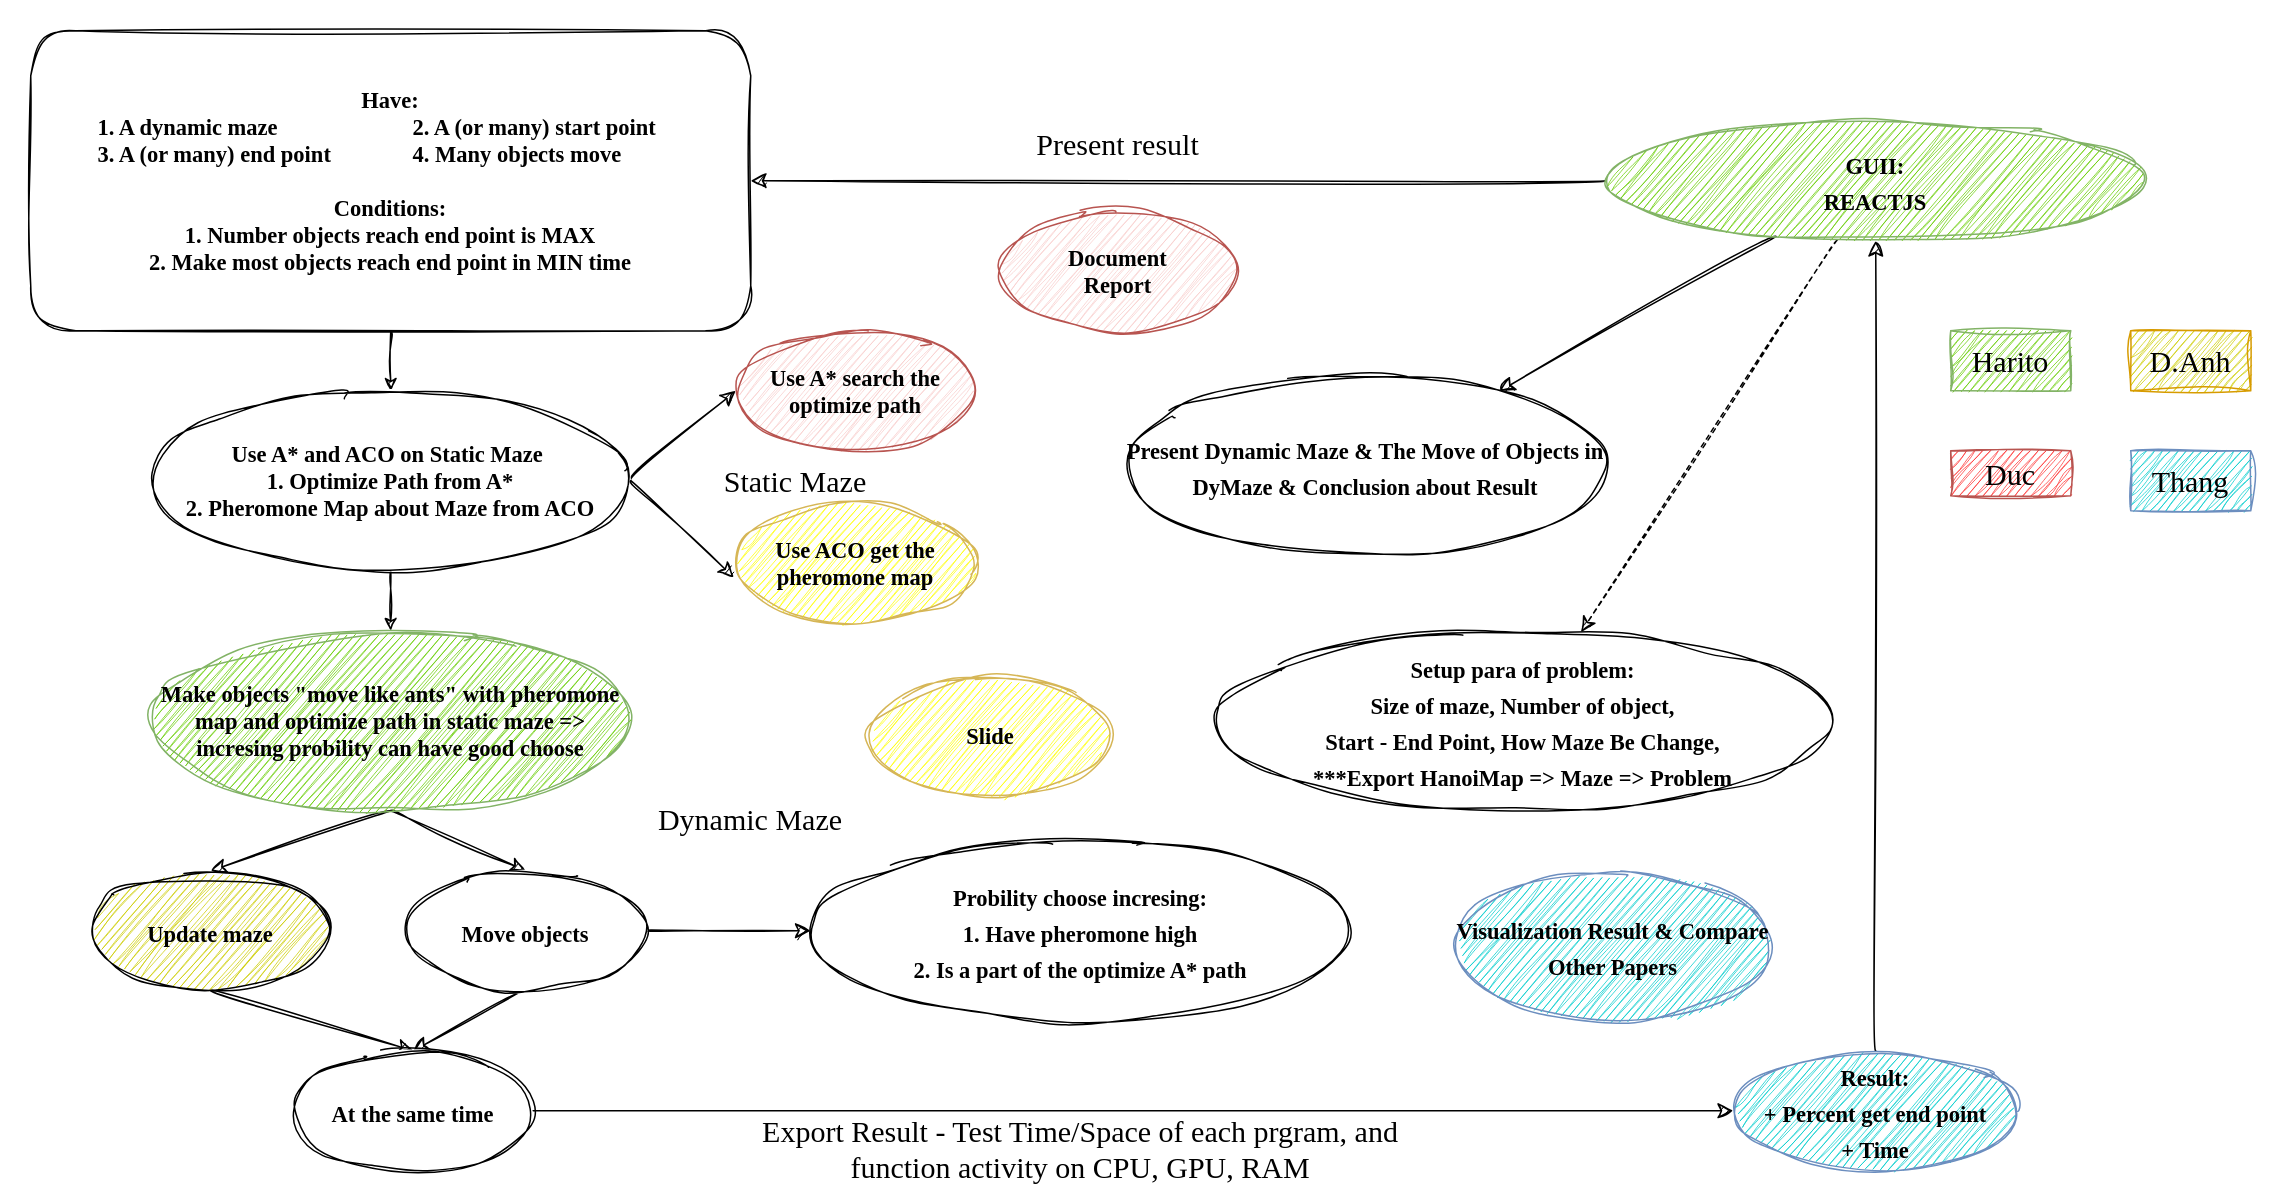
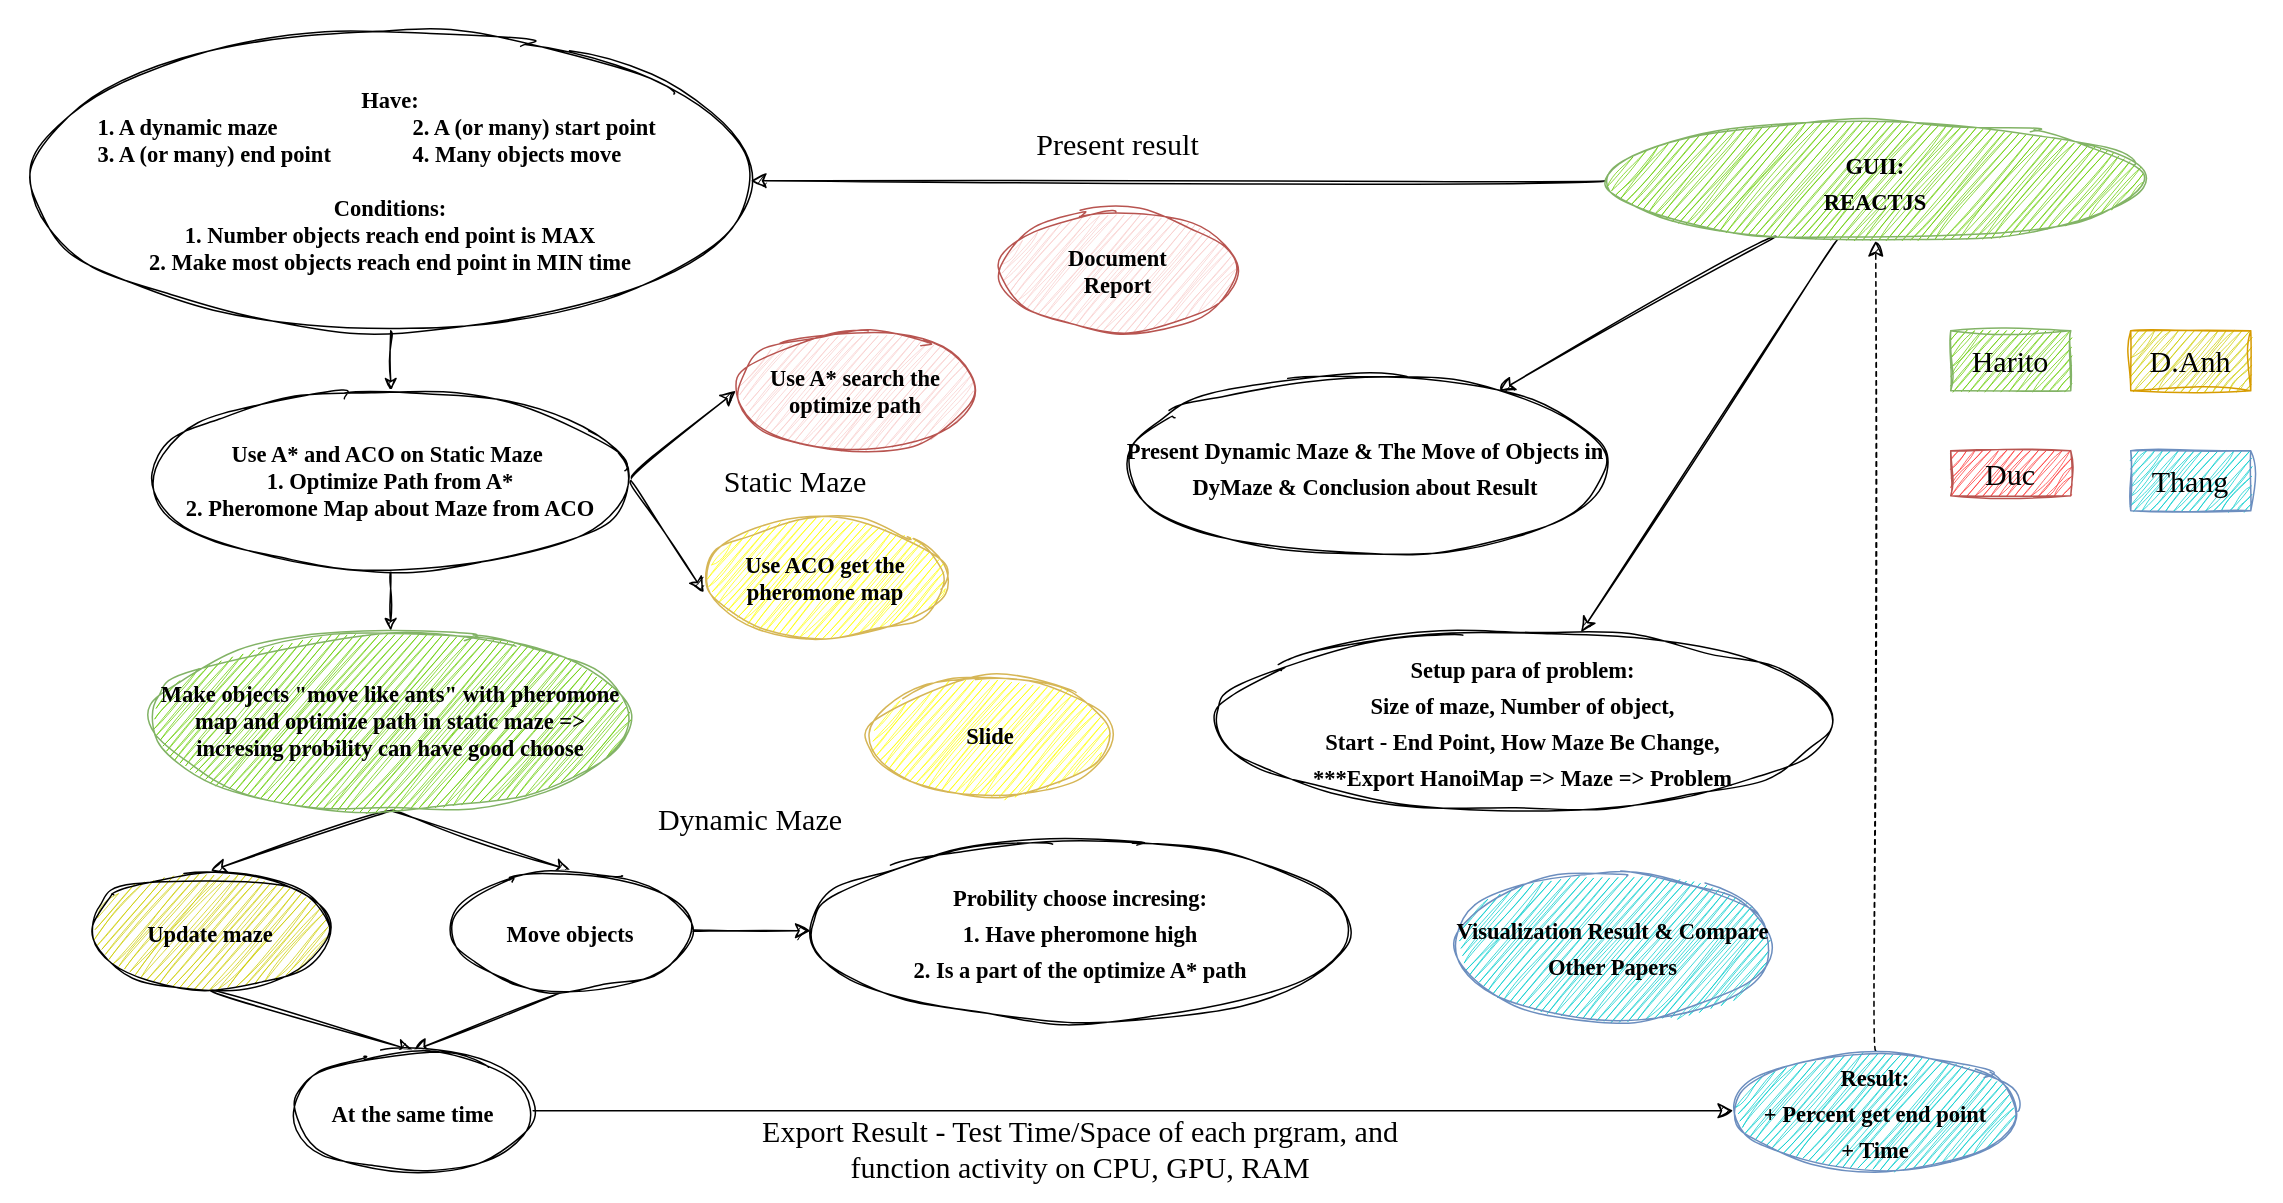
node "Have: 1. A dynamic maze 2. A (or many) start point 3. A (or many) end point 4. Many objects move Conditions: 1. Number objects reach end point is MAX 2. Make most objects reach end point in MIN time": shape rounded rectangle -> ellipse
edge "GUII: REACTJS" -> "Setup para of problem: Size of maze, Number of object, Start - End Point, How Maze Be Change, ***Export HanoiMap => Maze => Problem": style dashed -> solid
node "Use ACO get the pheromone map": moved (856, 563) -> (826, 578)
edge "Result: + Percent get end point + Time" -> "GUII: REACTJS": style solid -> dashed
node "Move objects": moved (526, 931) -> (571, 931)
